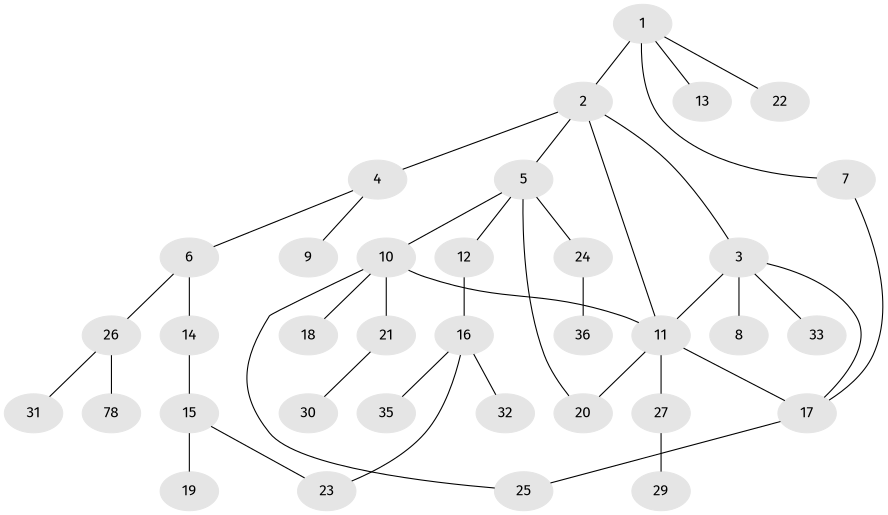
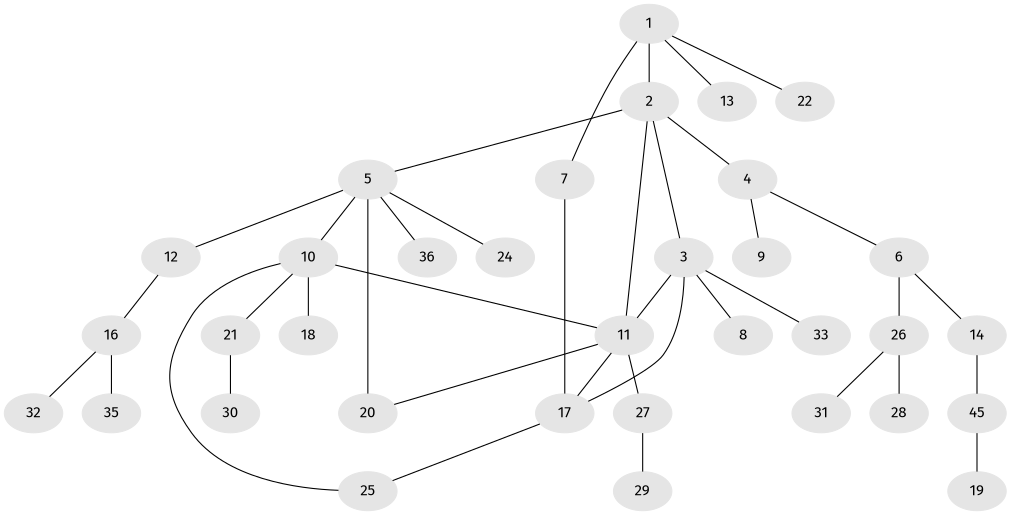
edge "24" -- "36": now "5" -- "36"
node "78": label "78" -> "28"
node "15": label "15" -> "45"
node "23": removed
